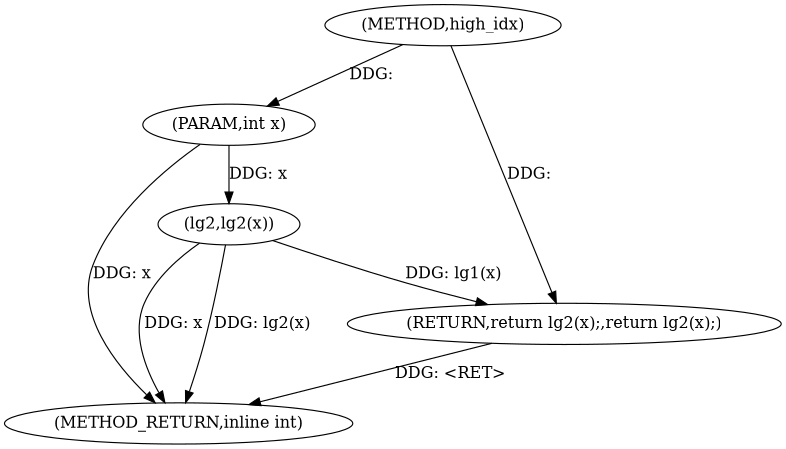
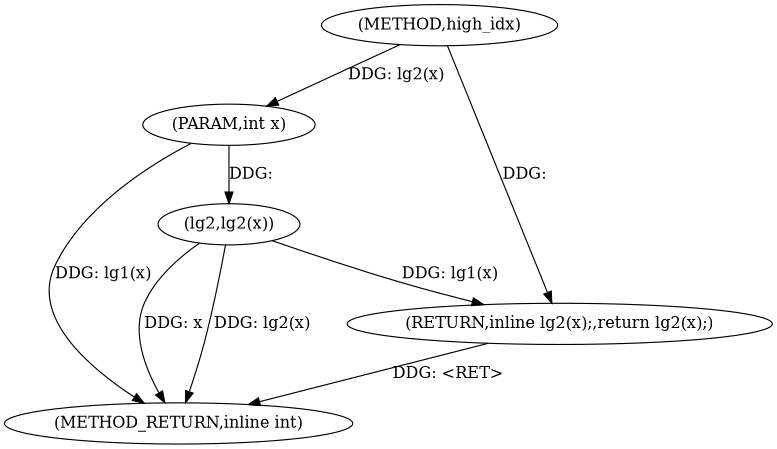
edge "(METHOD,high_idx)" -> "(PARAM,int x)": label "DDG: " -> "DDG: lg2(x)"
edge "(PARAM,int x)" -> "(lg2,lg2(x))": label "DDG: x" -> "DDG: "
edge "(PARAM,int x)" -> "(METHOD_RETURN,inline int)": label "DDG: x" -> "DDG: lg1(x)"
node "(RETURN,return lg2(x);,return lg2(x);)": label "(RETURN,return lg2(x);,return lg2(x);)" -> "(RETURN,inline lg2(x);,return lg2(x);)"
